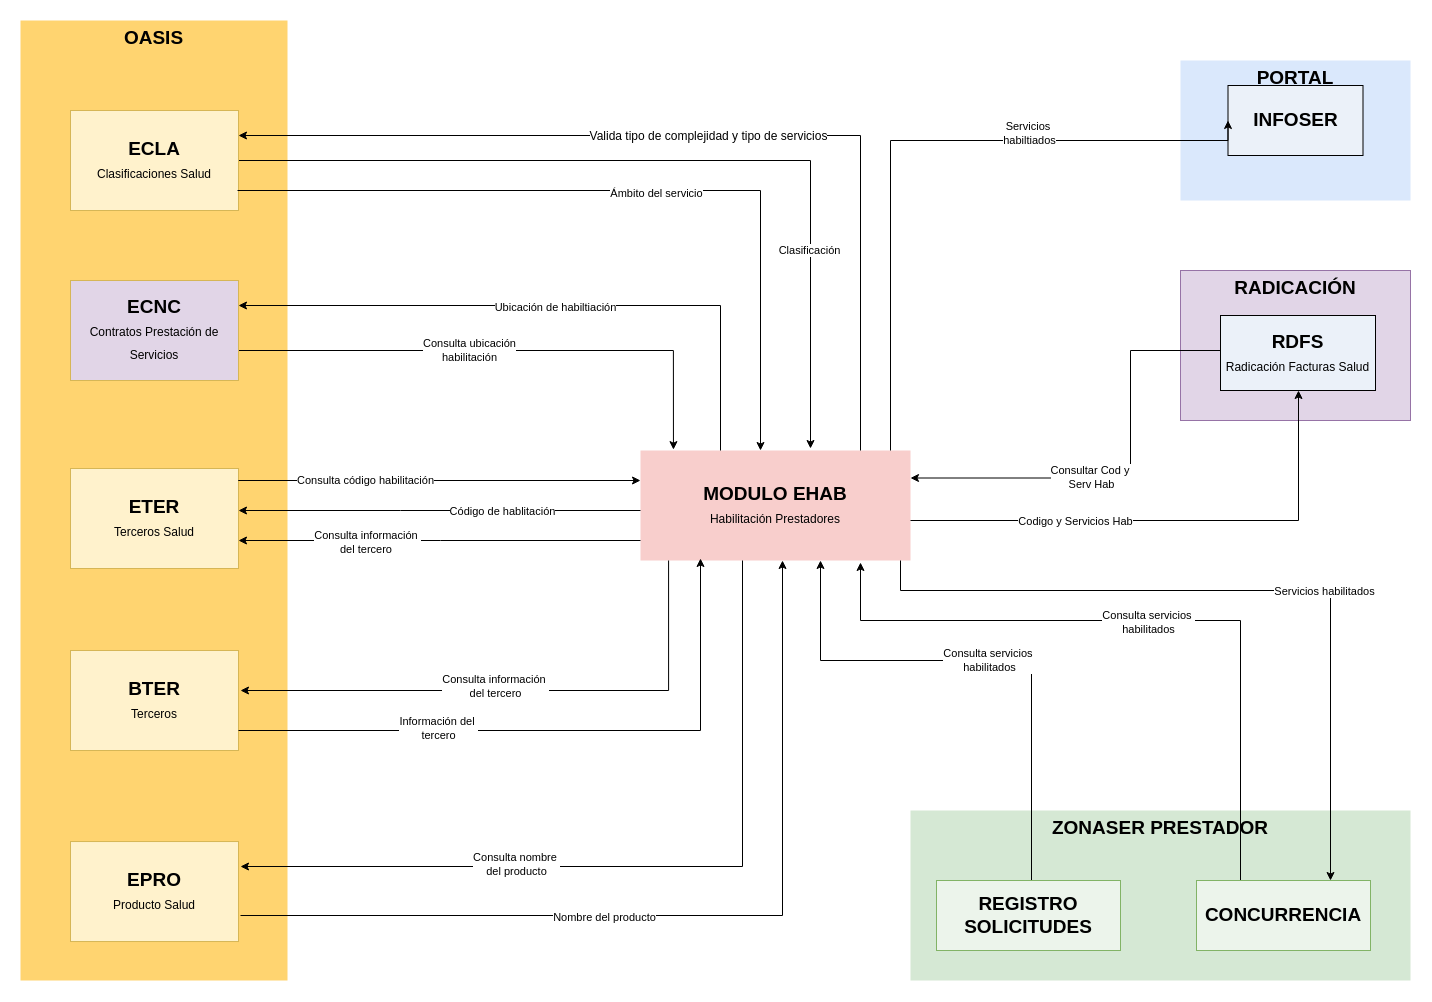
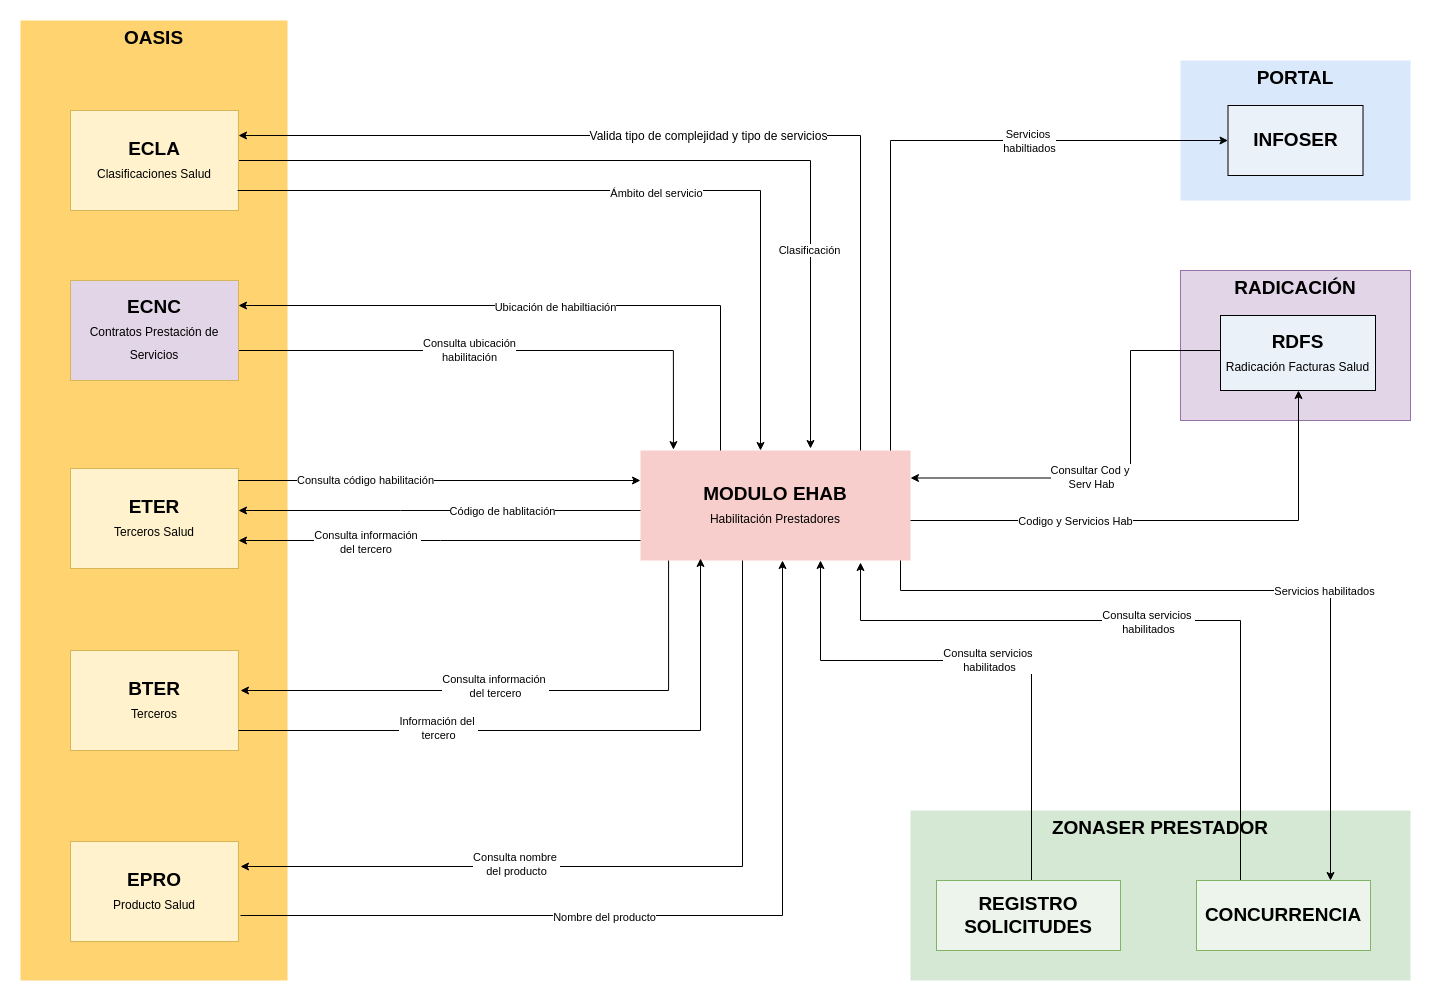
node "INFOSER": moved (1296, 121) -> (1296, 141)
